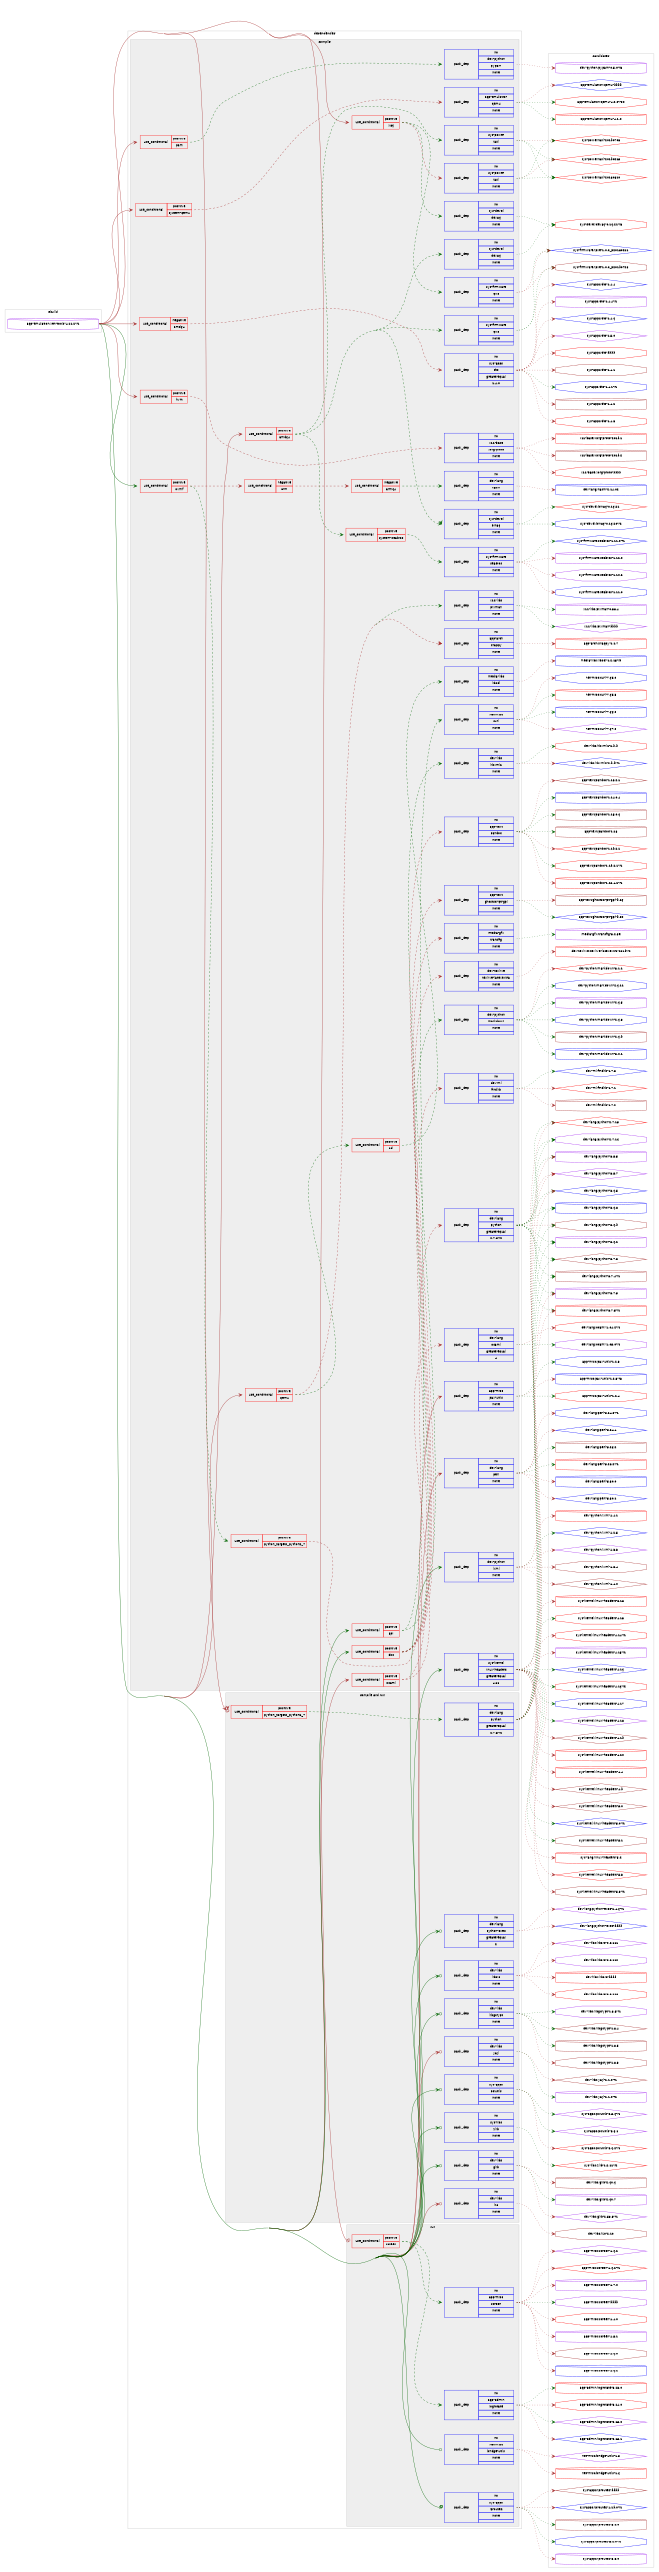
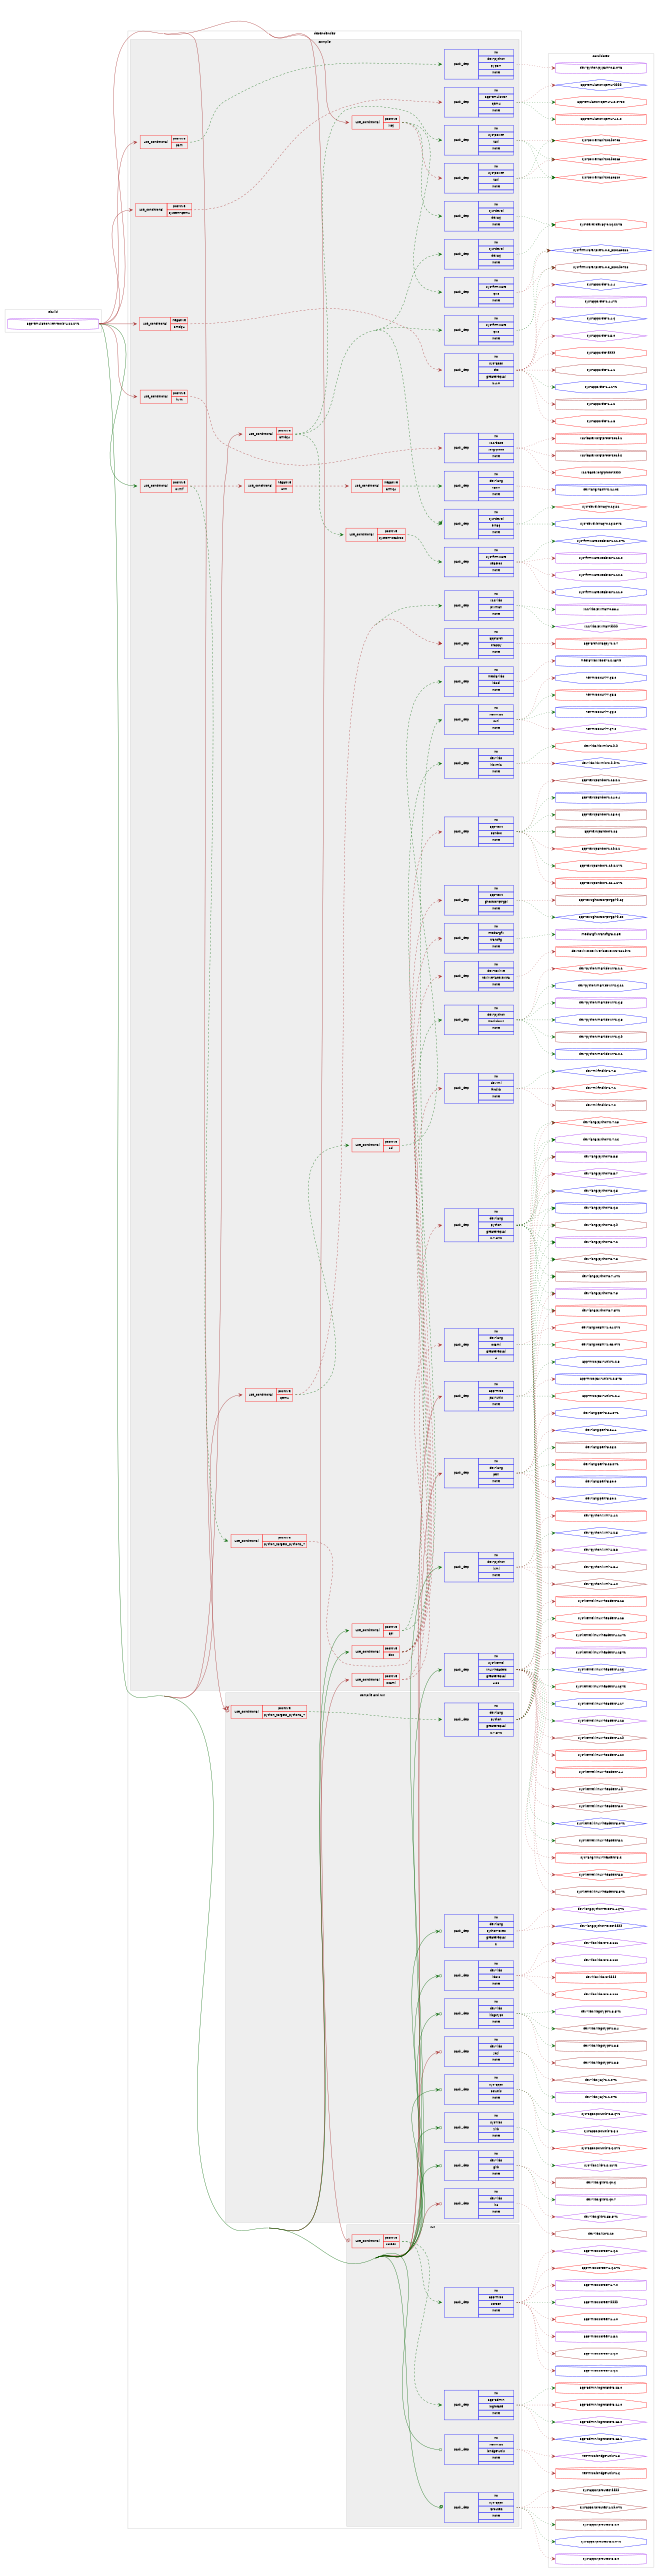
node "dev-lang/python-3.6.2": label "dev-lang/python-3.6.2" -> "dev-lang/python-3.7.2"
node "dev-lang/ocaml-4.05.0-r1": color purple -> red
node "sys-libs/zlib-1.2.11-r2": color red -> purple
node "sys-apps/iproute2-4.19.0-r1": color blue -> brown
